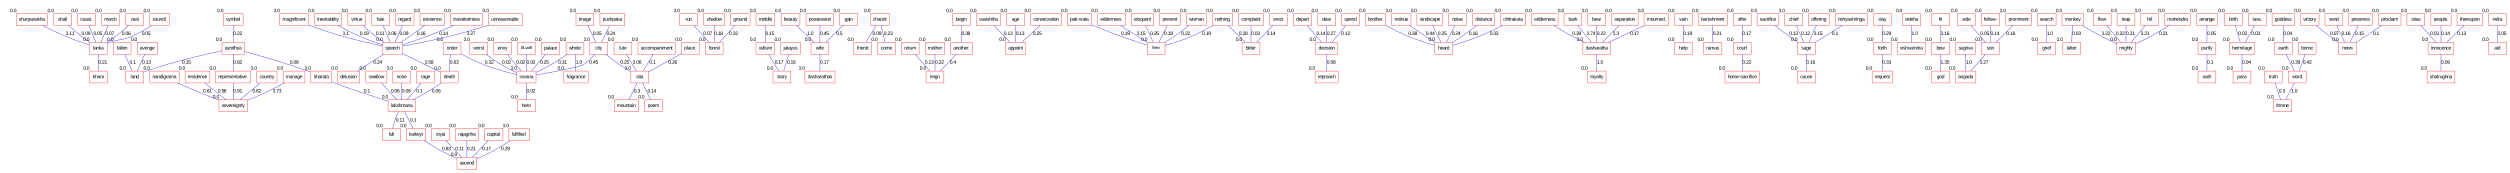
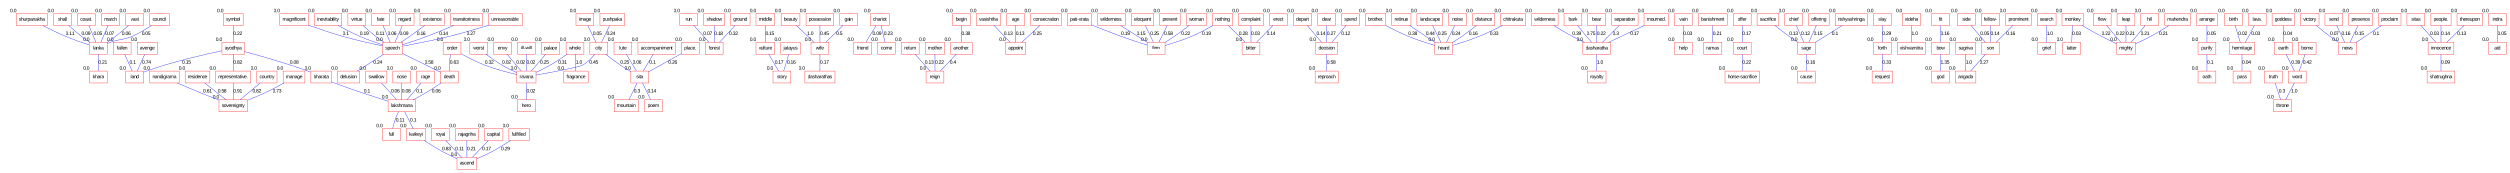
edge "prevent 0.0" -- "firm 0.0": label "0.18" -> "0.58"
edge "bark 0.0" -- "dasharatha 0.0": label "0.74" -> "0.75"
edge "vain 0.0" -- "help 0.0": label "0.19" -> "0.03"
edge "avenge 0.0" -- "land 0.0": label "0.13" -> "0.74"
